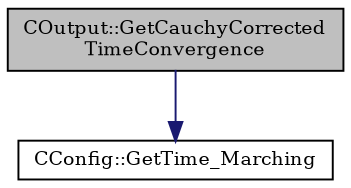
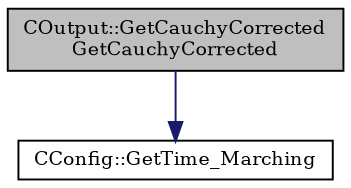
node "COutput::GetCauchyCorrected TimeConvergence": label "COutput::GetCauchyCorrected TimeConvergence" -> "COutput::GetCauchyCorrected GetCauchyCorrected"
